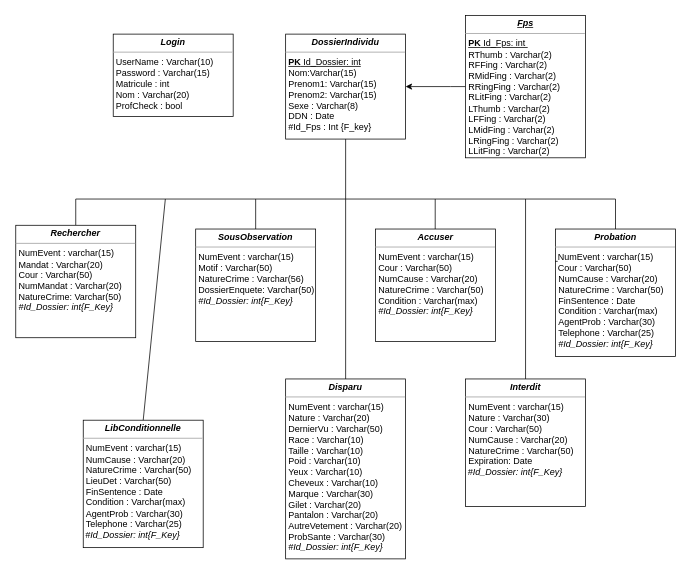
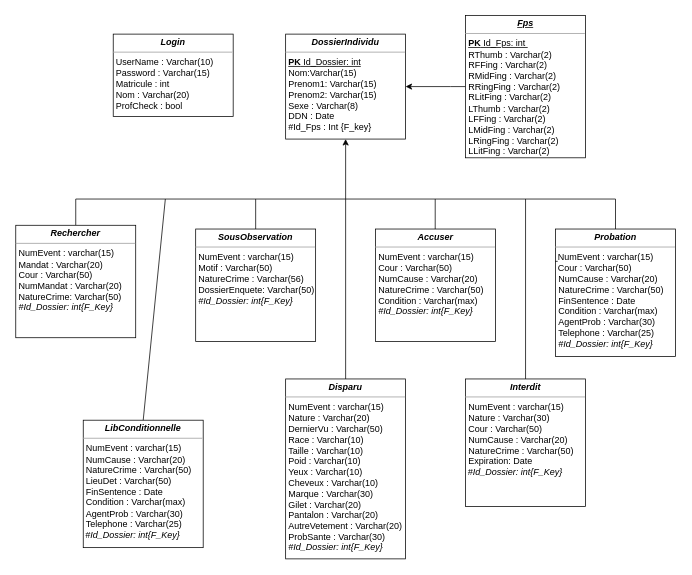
edge "DossierIndividu PK Id_Dossier: int Nom:Varchar(15) Prenom1: Varchar(15) Prenom2: Varchar(15) Sexe : Varchar(8) DDN : Date #Id_Fps : Int {F_key}" -- "Rechercher NumEvent : varchar(15) Mandat : Varchar(20) Cour : Varchar(50) NumMandat : Varchar(20) NatureCrime: Varchar(50) #Id_Dossier: int{F_Key}": arrowhead none -> classic
